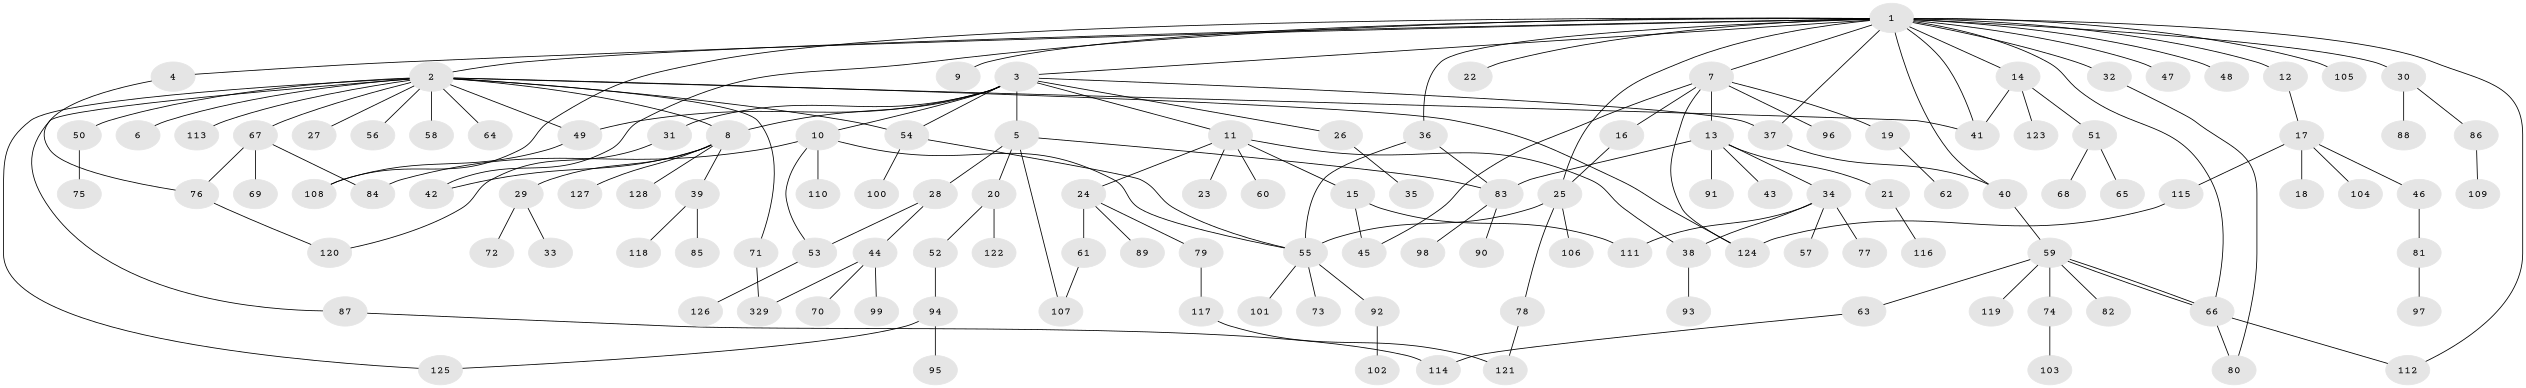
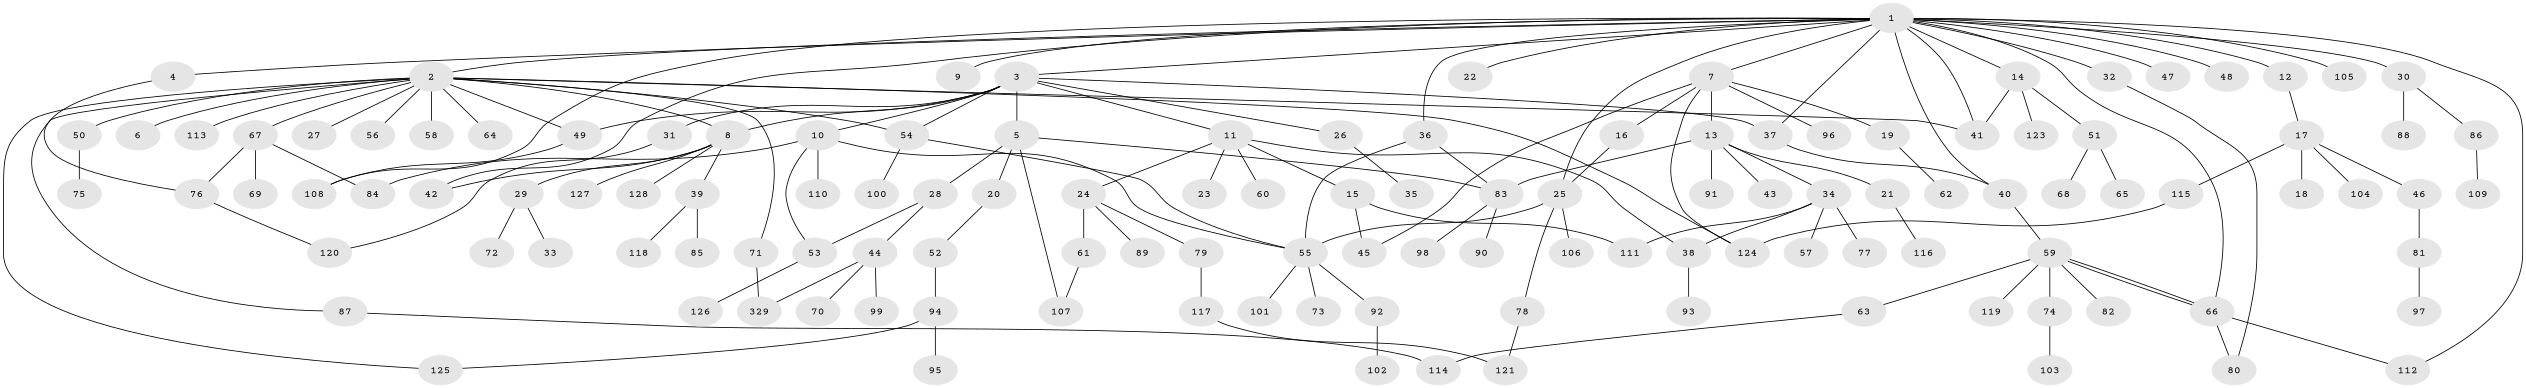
node "122": removed
